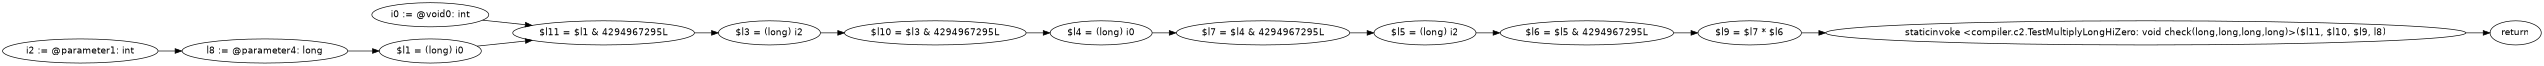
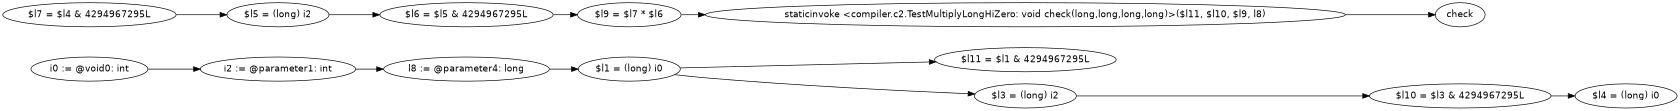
edge "i0 := @void0: int" -> "$l11 = $l1 & 4294967295L": now "i0 := @void0: int" -> "i2 := @parameter1: int"
edge "$l11 = $l1 & 4294967295L" -> "$l3 = (long) i2": now "$l1 = (long) i0" -> "$l3 = (long) i2"
edge "$l4 = (long) i0" -> "$l7 = $l4 & 4294967295L": removed
node "return": label "return" -> "check"
